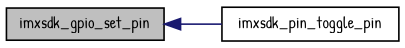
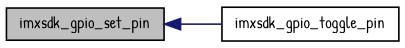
node "imxsdk_pin_toggle_pin": label "imxsdk_pin_toggle_pin" -> "imxsdk_gpio_toggle_pin"
